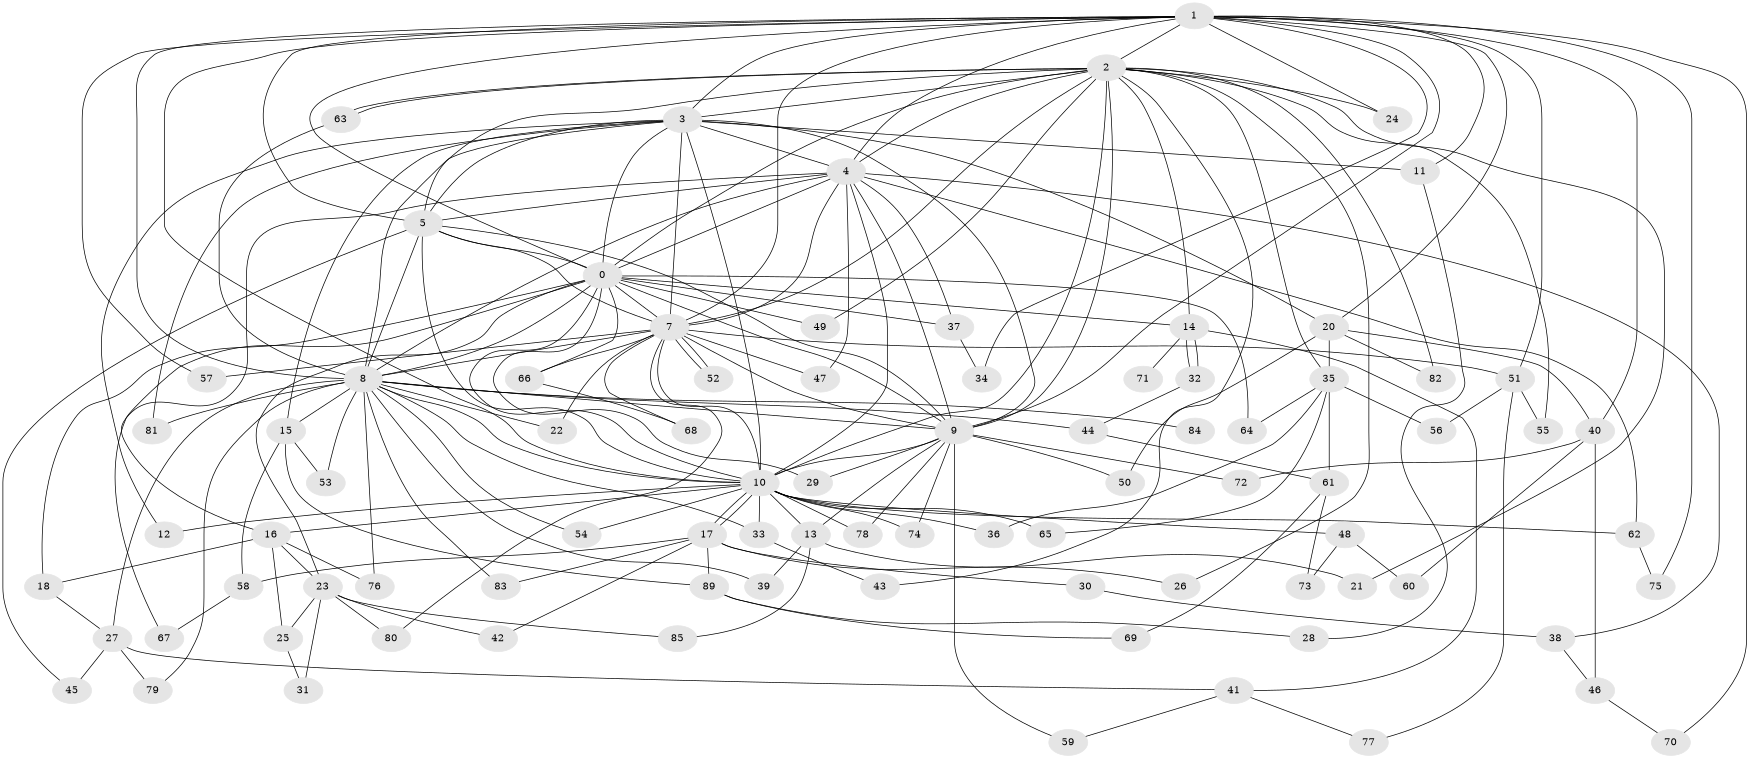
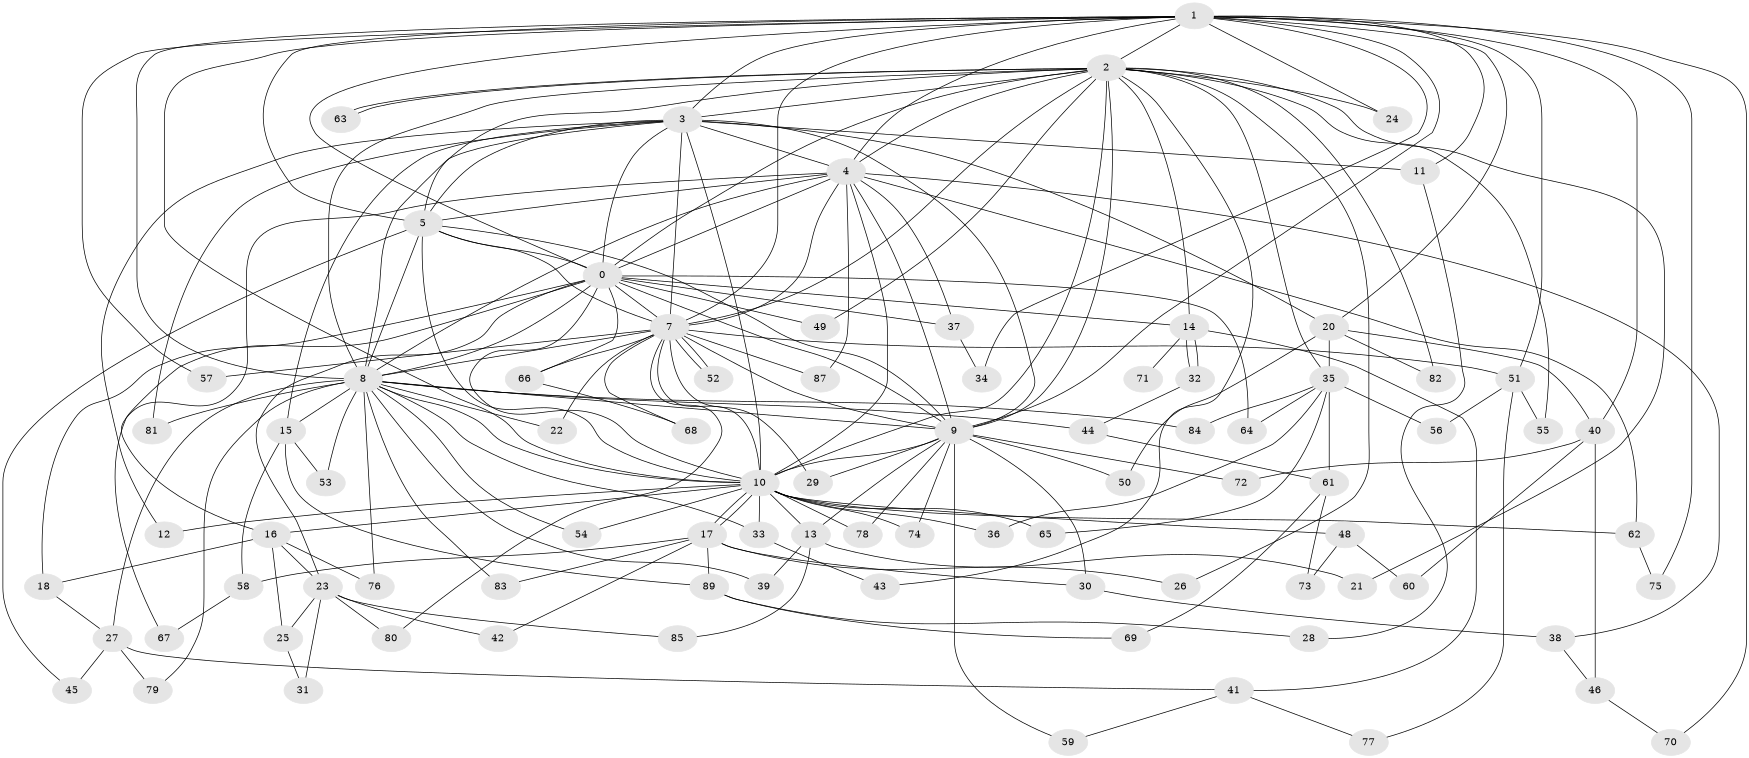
edge "63" -- "8": now "2" -- "8"
node "47": label "47" -> "87"
edge "35" -- "84": added
edge "0" -- "29": now "7" -- "29"
edge "9" -- "30": added
